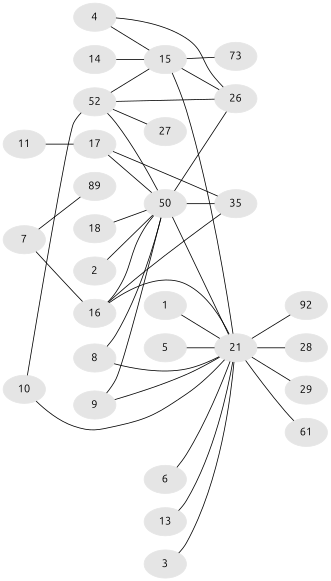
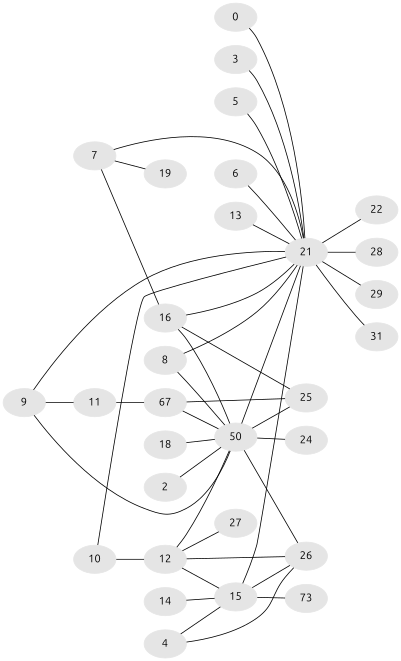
node "52": label "52" -> "12"
edge "7" -- "21": added
node "17": label "17" -> "67"
node "89": label "89" -> "19"
node "35": label "35" -> "25"
node "1": label "1" -> "0"
node "92": label "92" -> "22"
edge "9" -- "11": added
node "61": label "61" -> "31"
node "24": added
